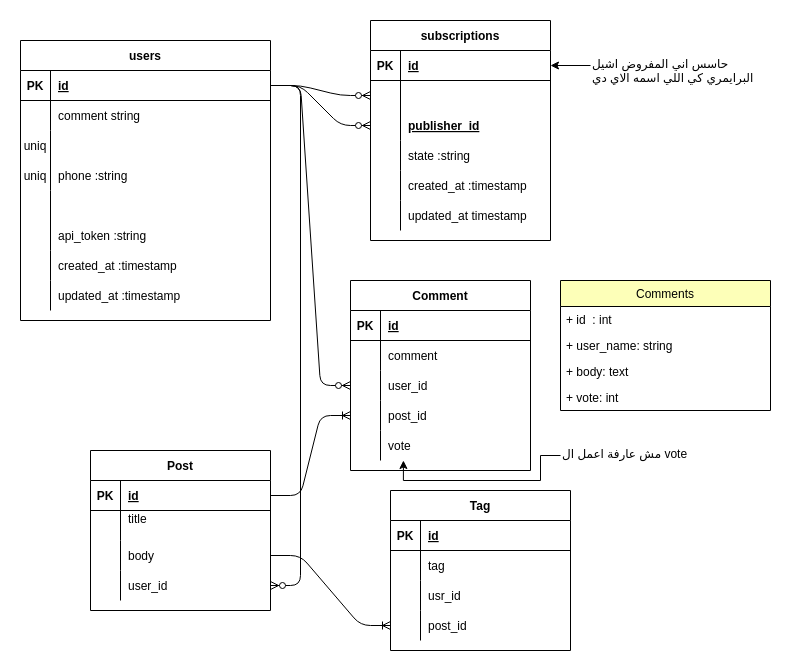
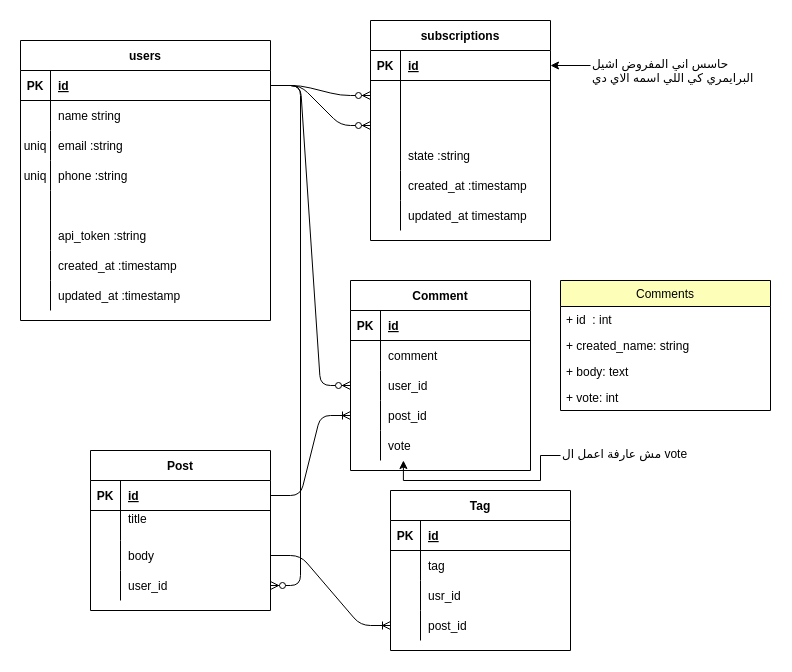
node "comment string": label "comment string" -> "name string"
node "publisher_id": removed
node "email :string": added
node "+ user_name: string": label "+ user_name: string" -> "+ created_name: string"
